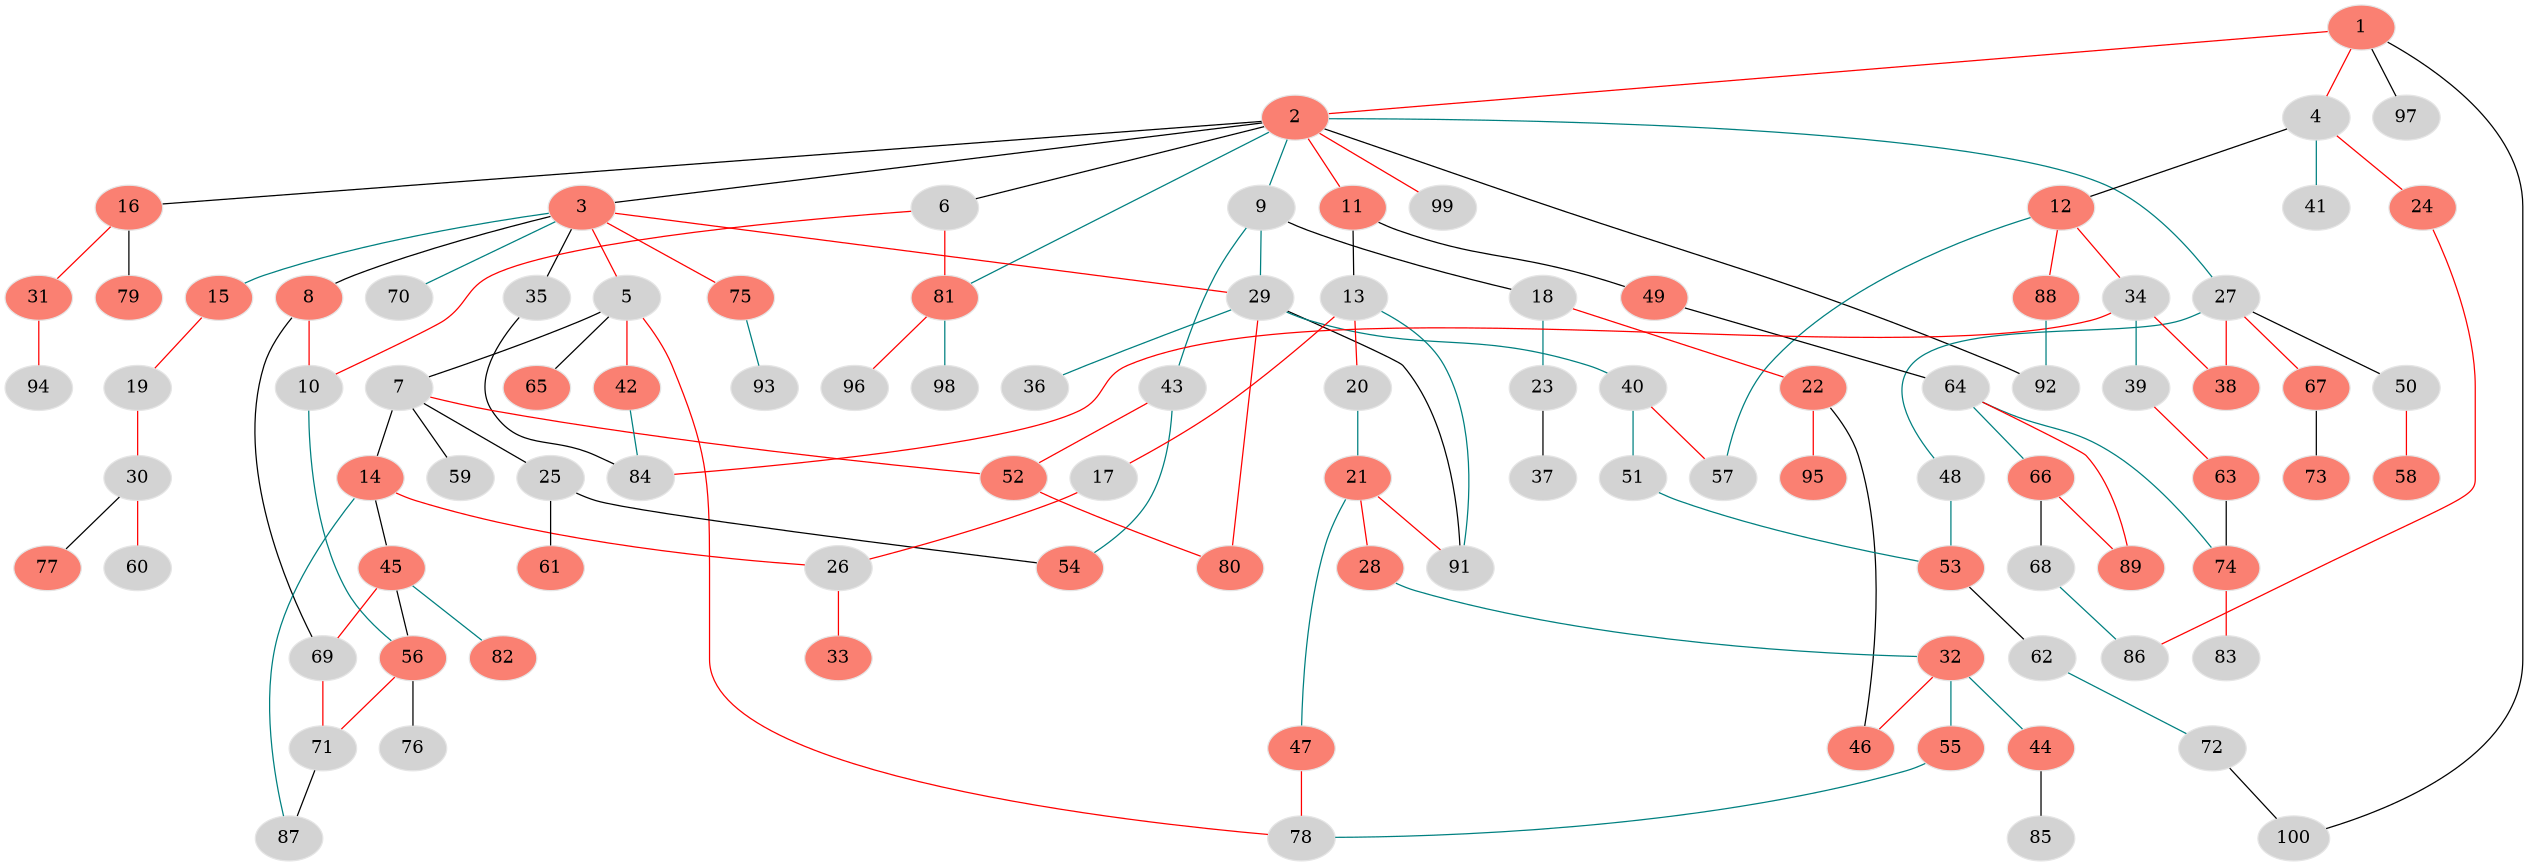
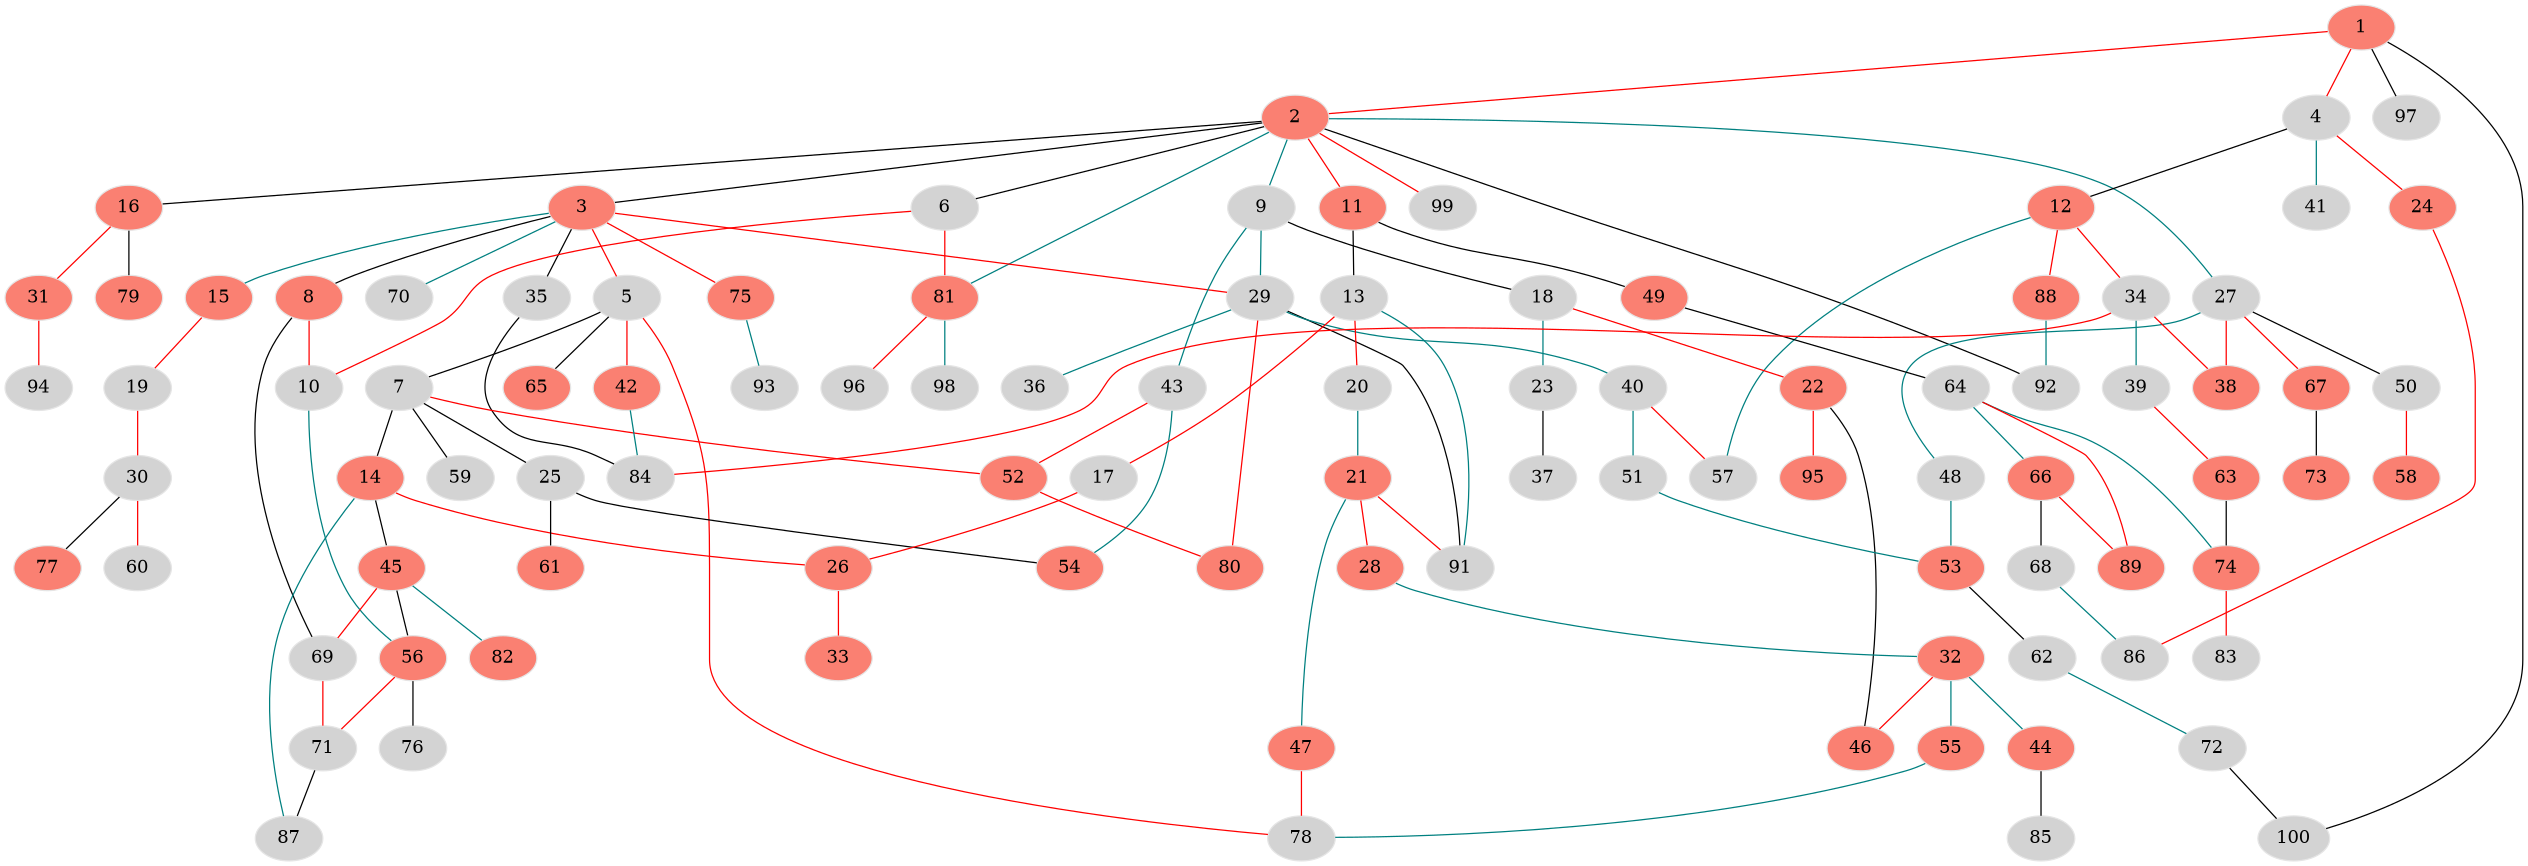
node "26": fillcolor lightgrey -> salmon
